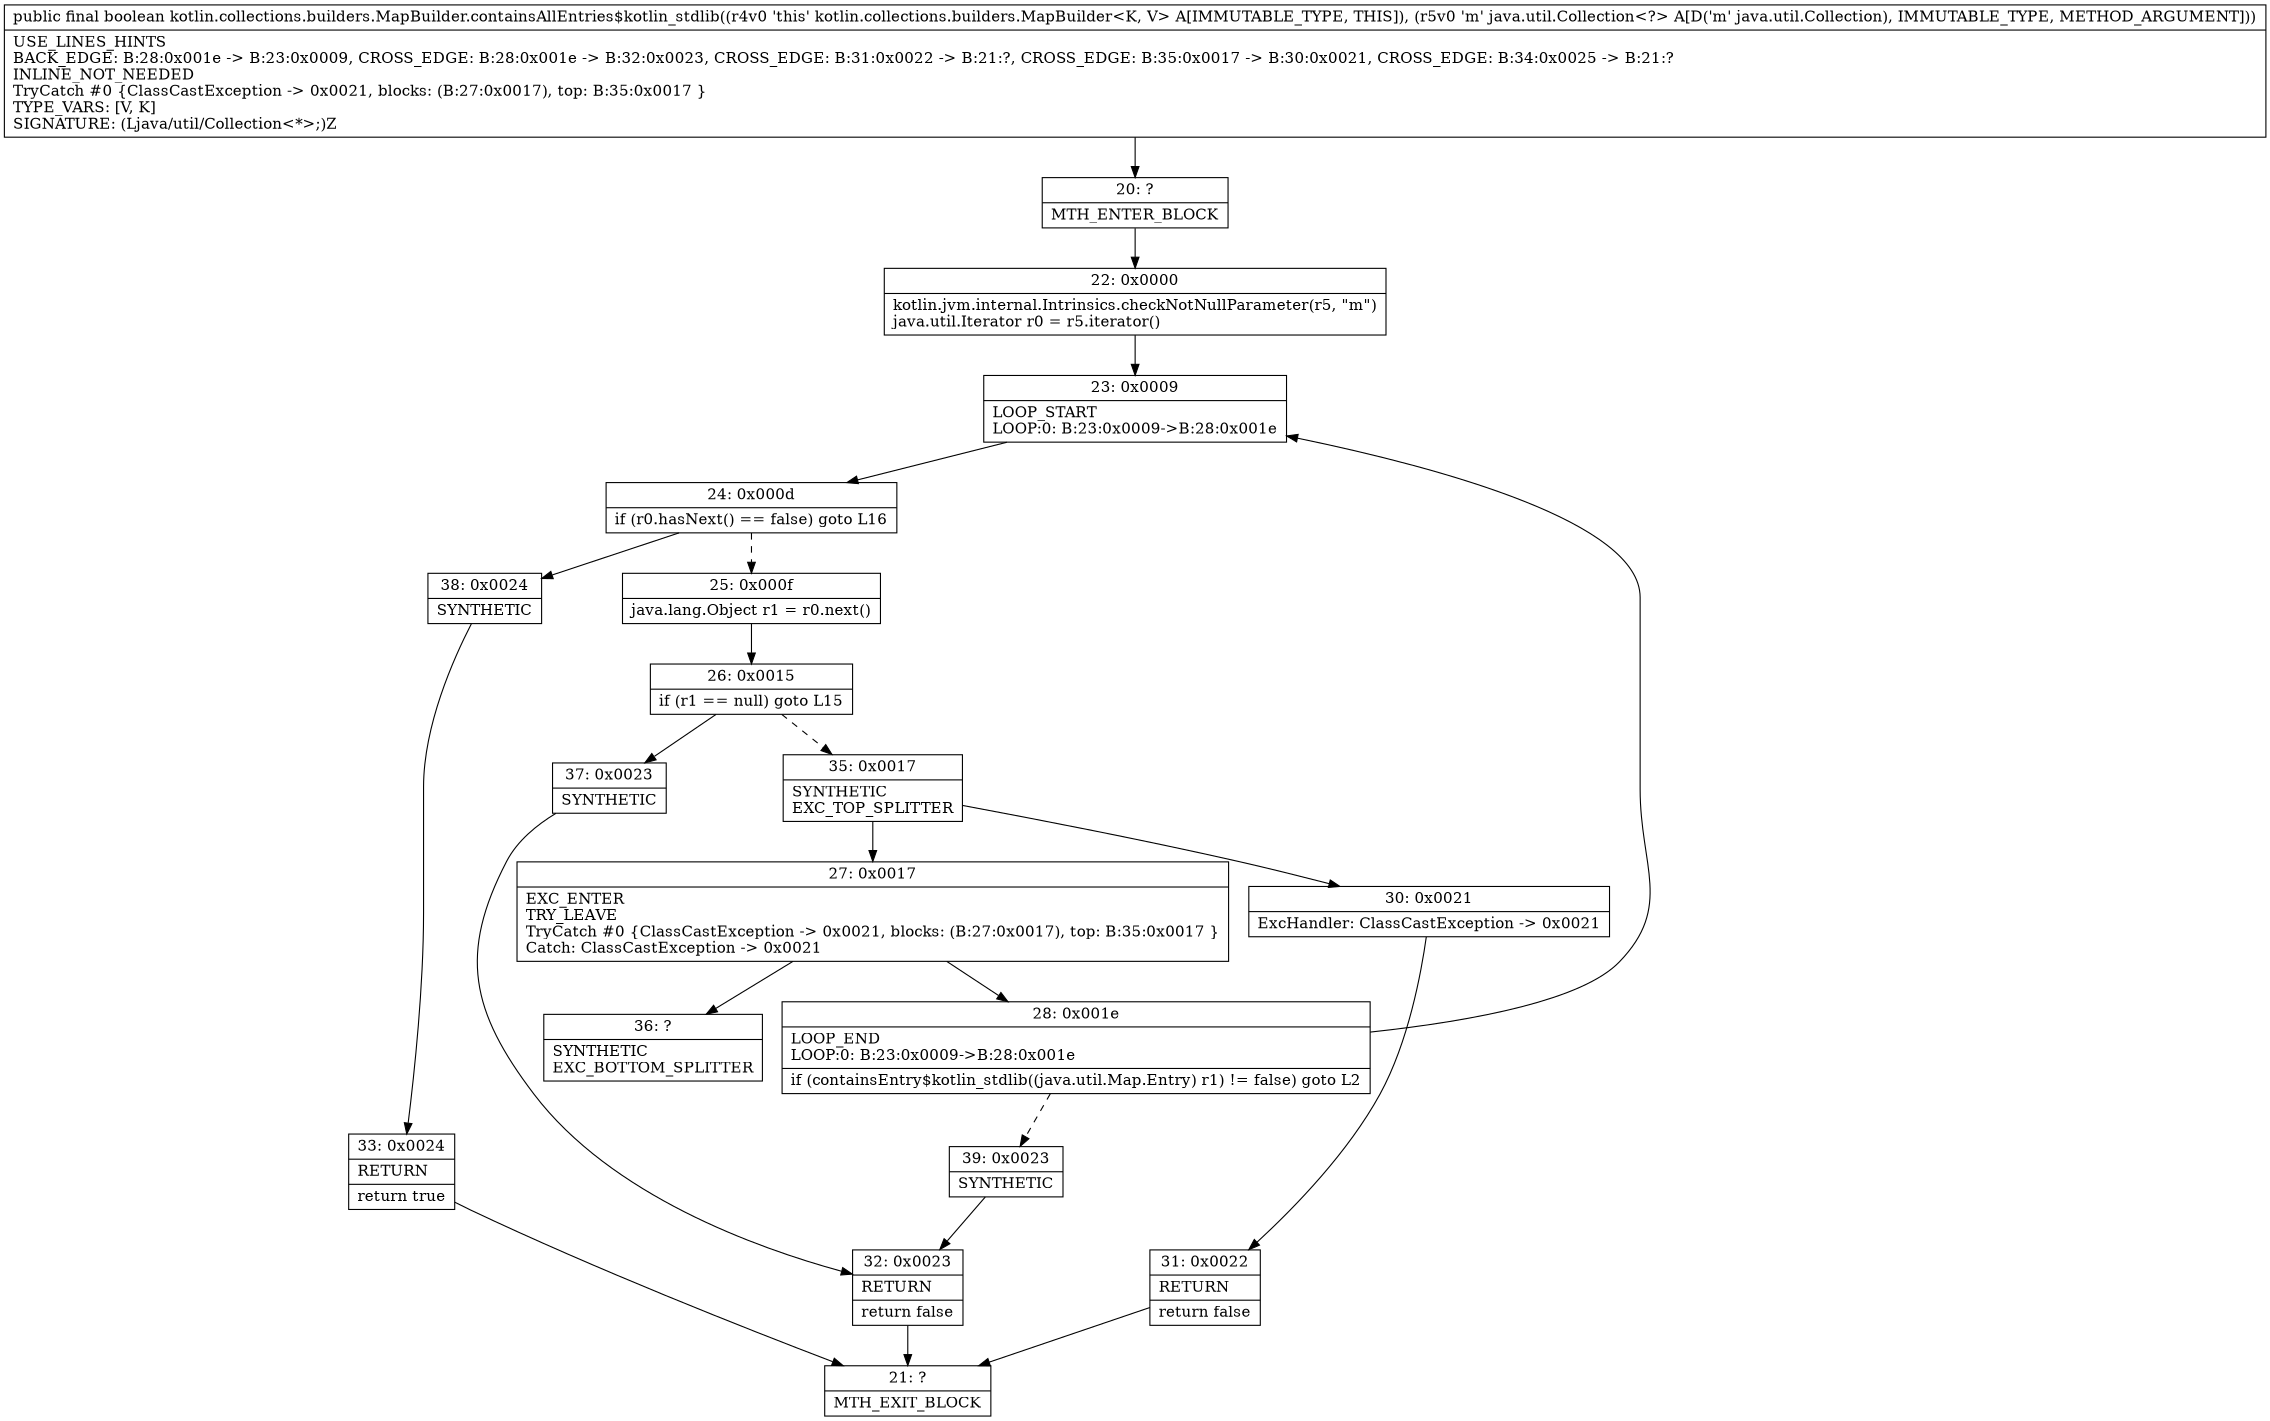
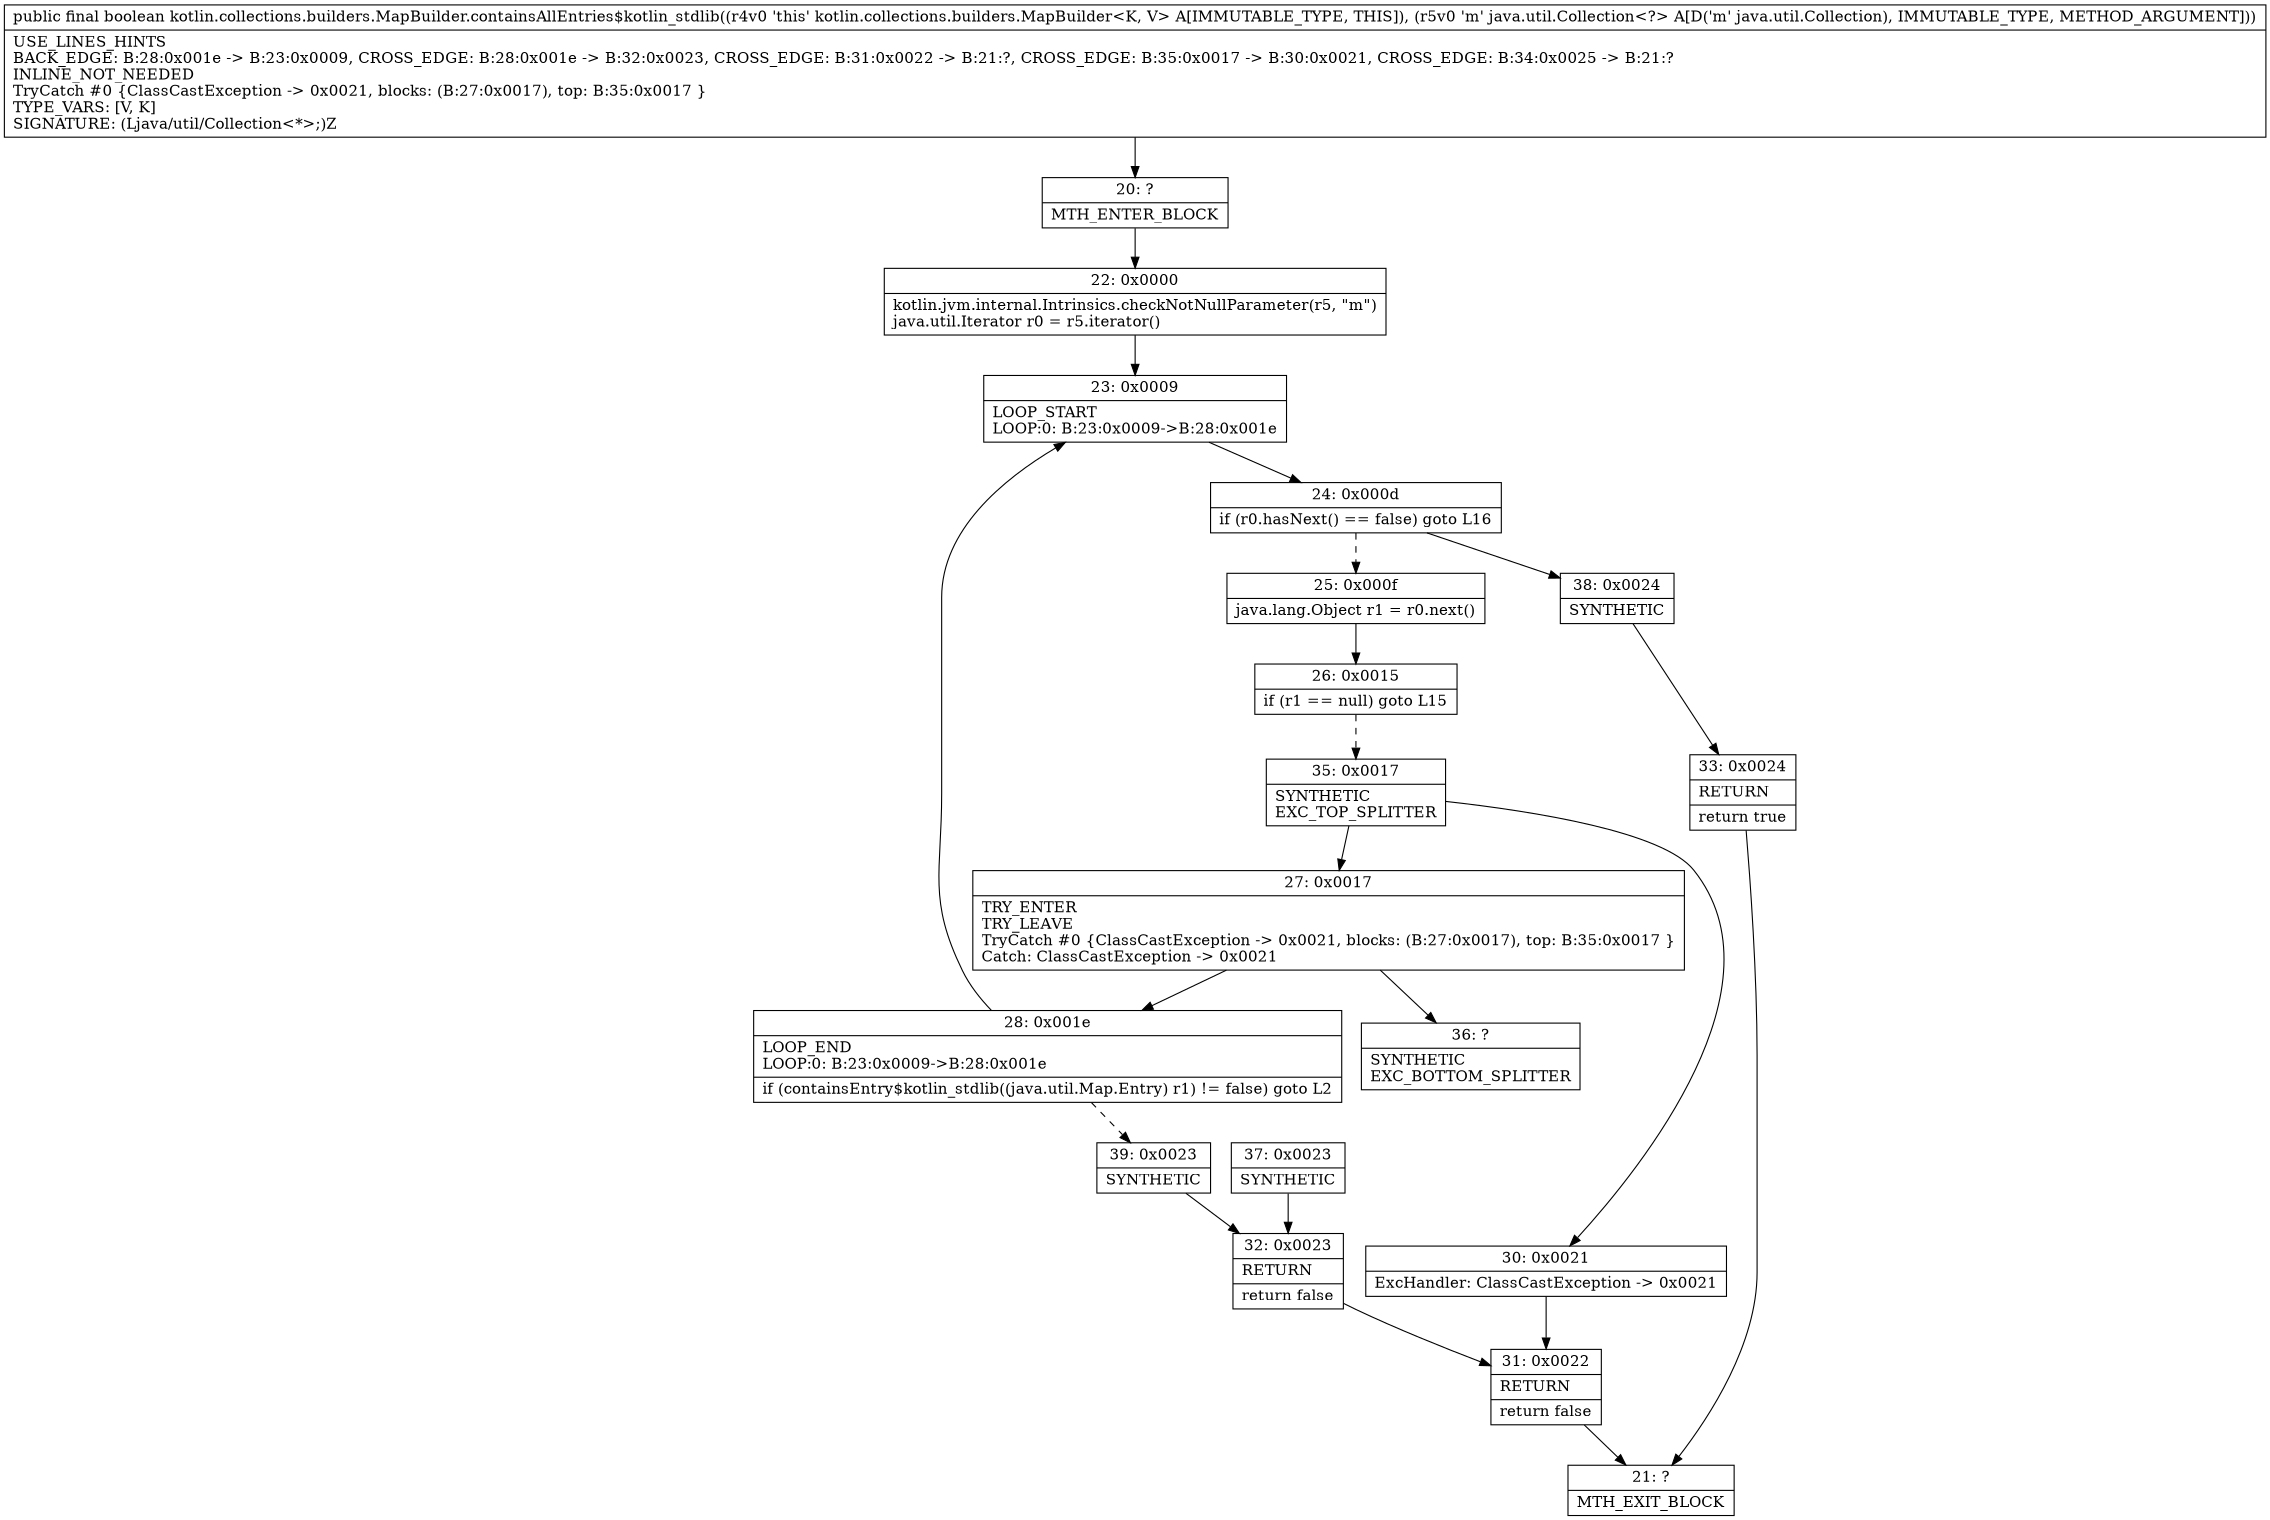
edge "26: 0x0015" -> "37: 0x0023": removed
node "27: 0x0017": text "EXC_ENTER" -> "TRY_ENTER"
edge "32: 0x0023" -> "21: ?": now "32: 0x0023" -> "31: 0x0022"
